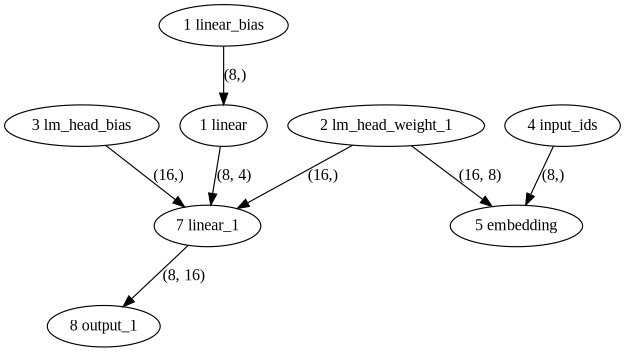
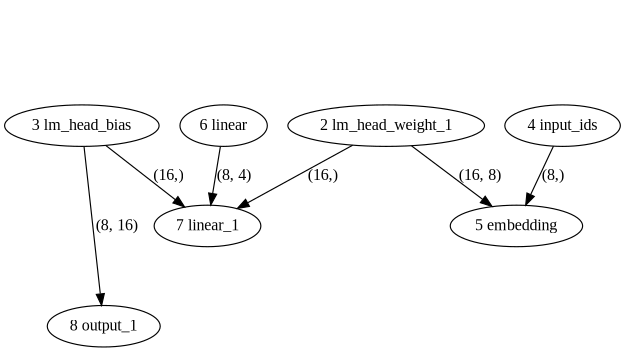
node "1 linear_bias": removed
node "1 linear": label "1 linear" -> "6 linear"
edge "7 linear_1" -> "8 output_1": now "3 lm_head_bias" -> "8 output_1"
